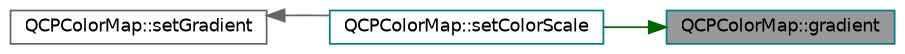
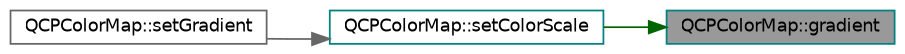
edge "QCPColorMap::setColorScale" -> "QCPColorMap::setGradient": reversed
